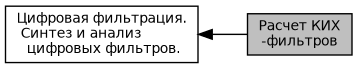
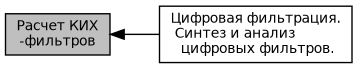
edge "Расчет КИХ -фильтров" -> "Цифровая фильтрация. Синтез и анализ цифровых фильтров.": reversed
